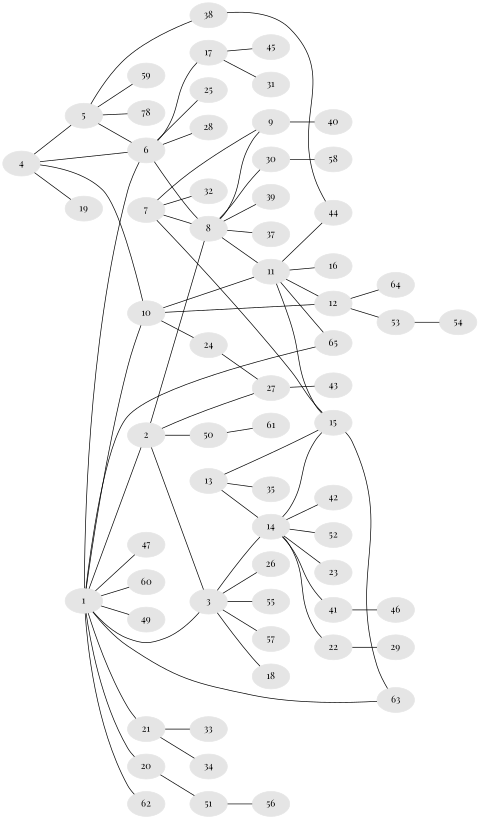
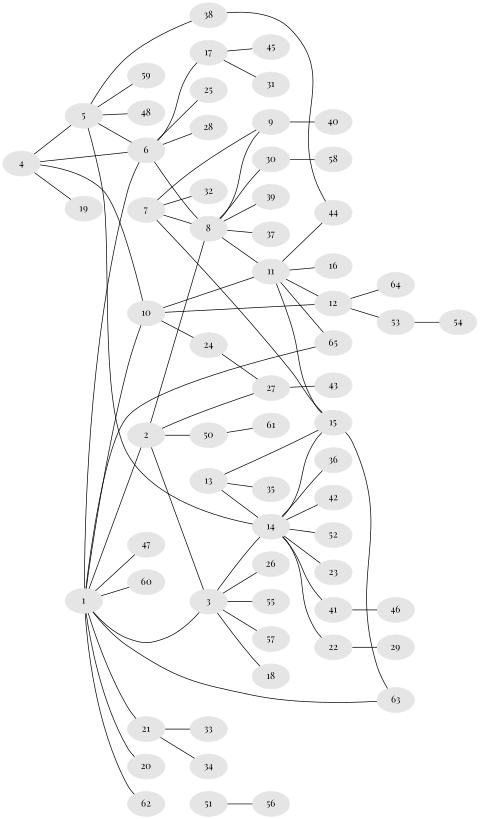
node "78": label "78" -> "48"
edge "5" -- "14": added
node "36": added
node "49": removed
edge "20" -- "51": removed
